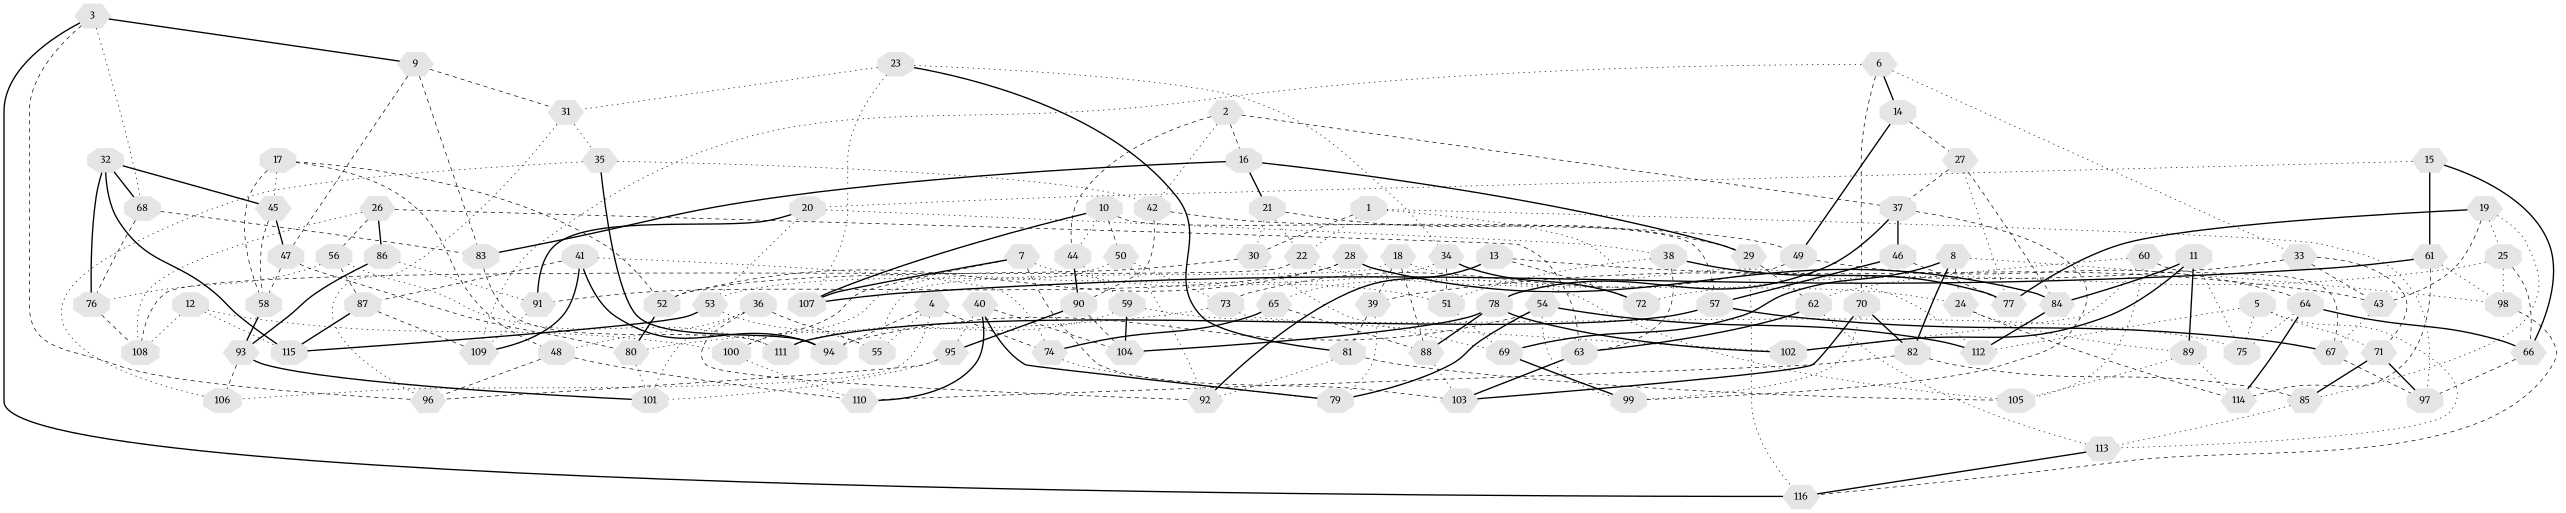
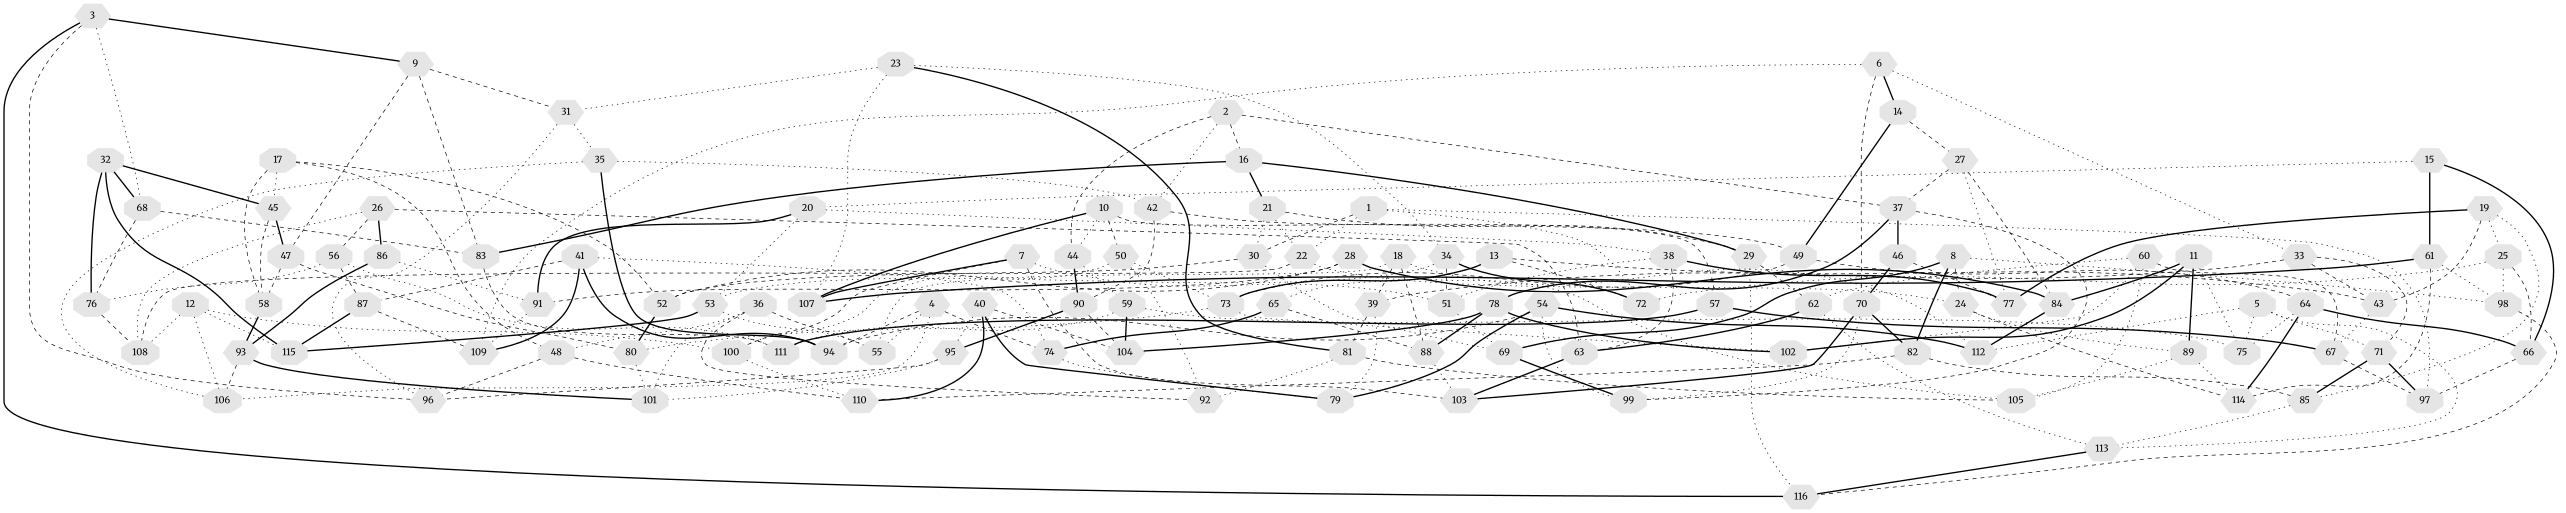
edge "46" -- "57": now "46" -- "70"
edge "13" -- "92": now "13" -- "73"
edge "12" -- "106": added
